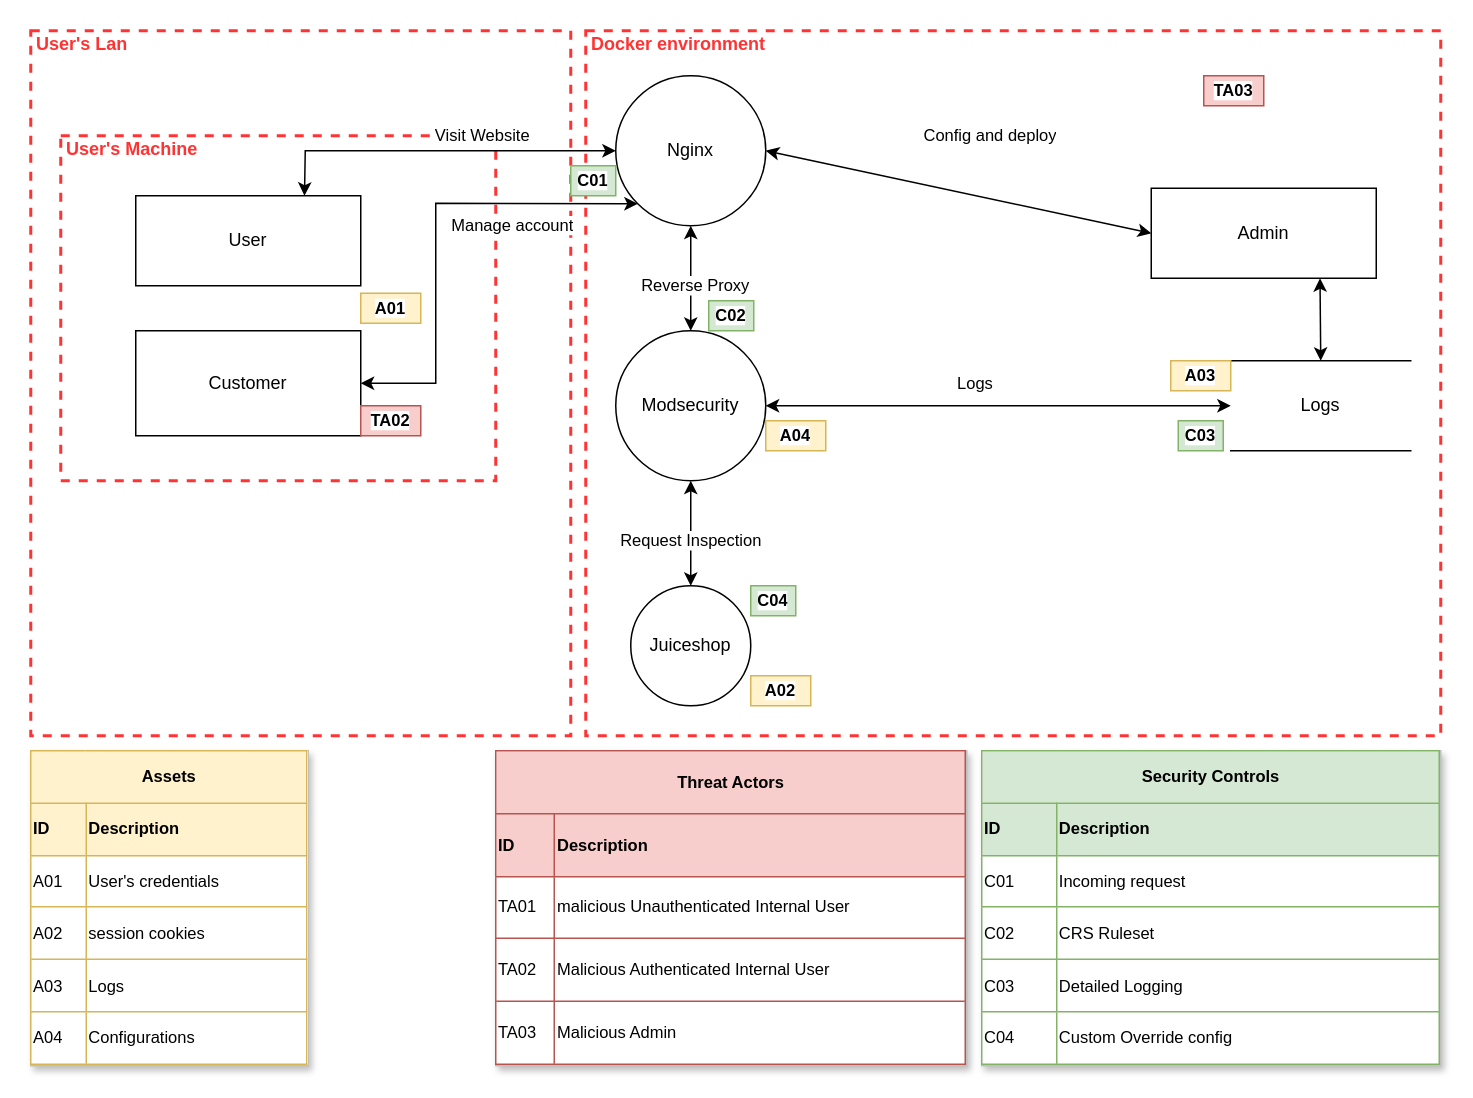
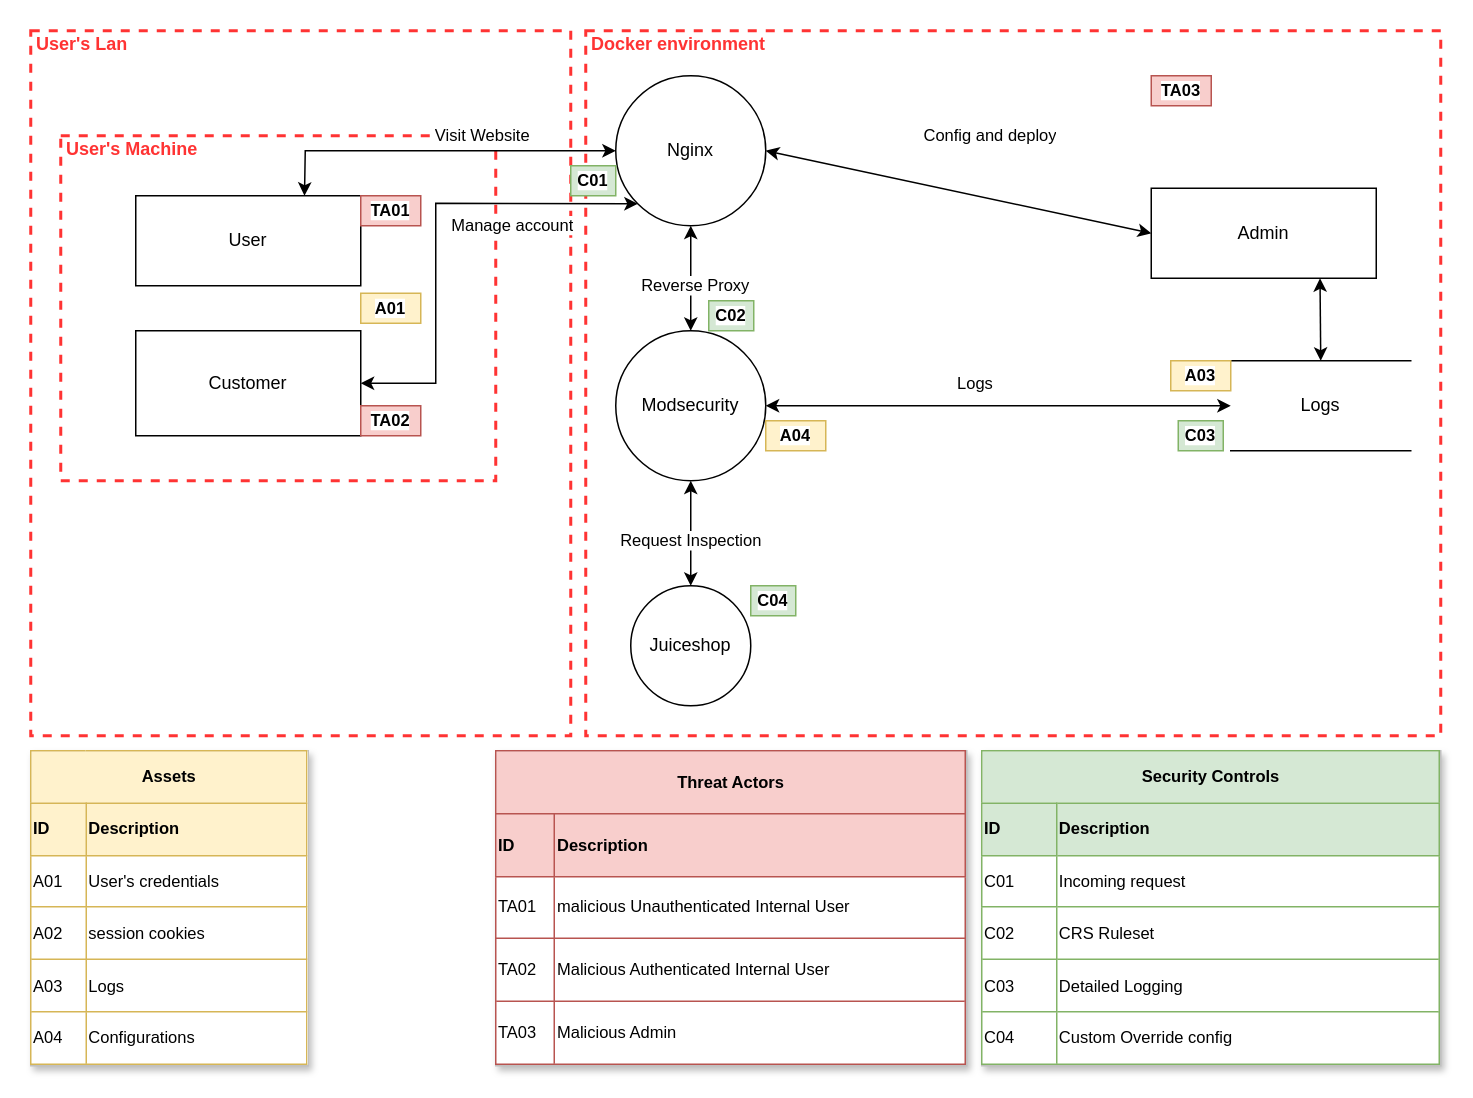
node "TA03": moved (1234, 91) -> (1181, 91)
node "TA01": added
node "A02": removed
